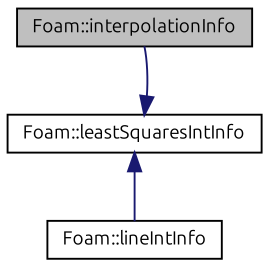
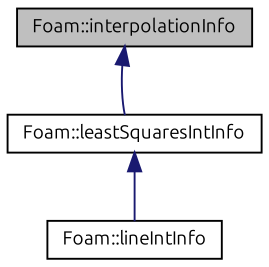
edge "Foam::interpolationInfo" -> "Foam::leastSquaresIntInfo": reversed
